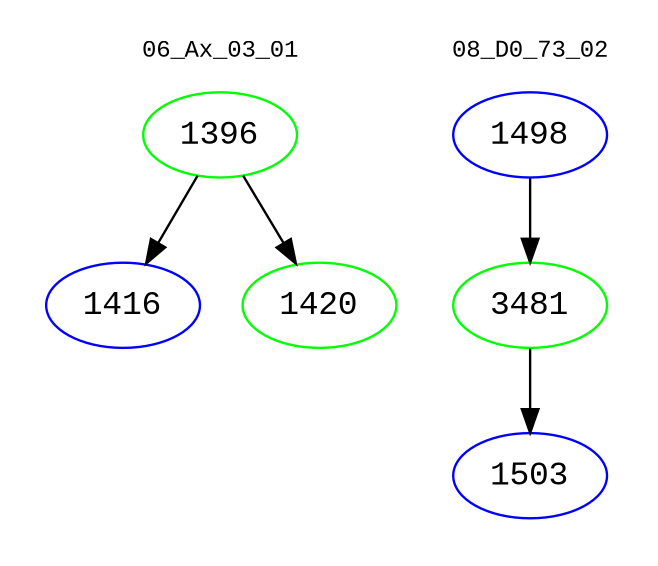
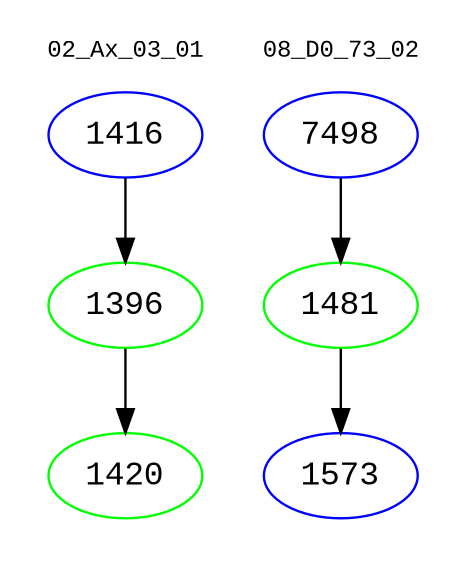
cluster "06_Ax_03_01": label "06_Ax_03_01" -> "02_Ax_03_01"
node "1498": label "1498" -> "7498"
edge "1396" -> "1416": reversed
node "3481": label "3481" -> "1481"
node "1503": label "1503" -> "1573"
